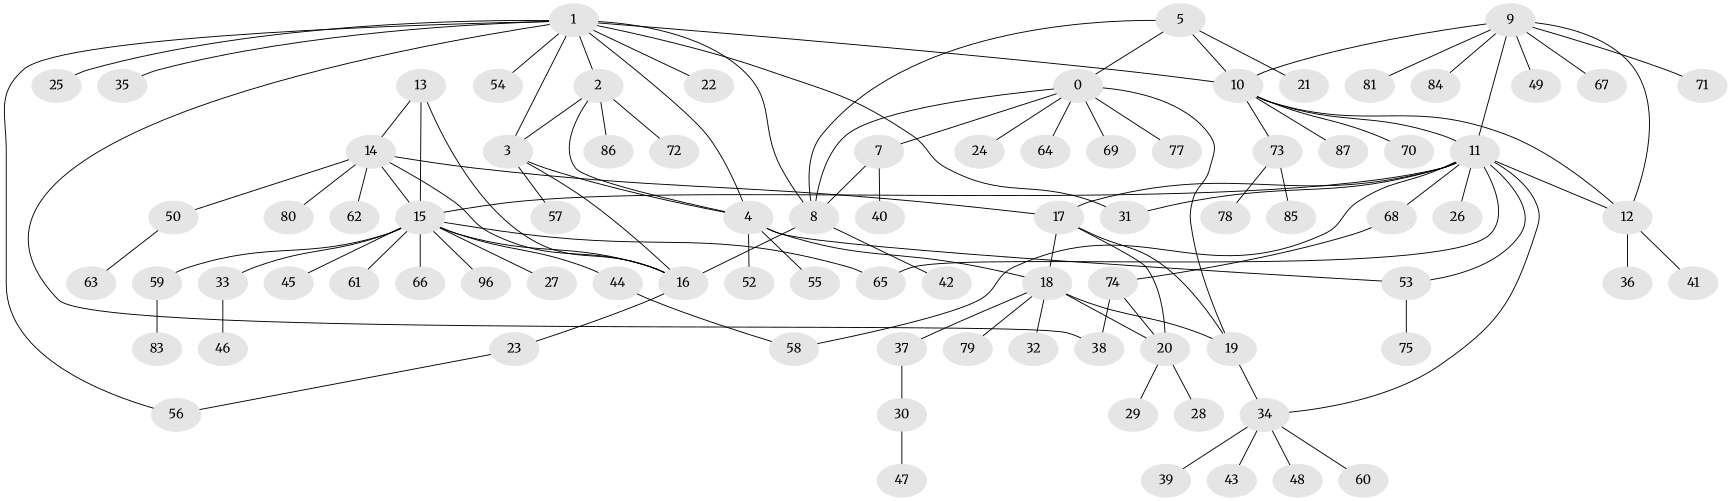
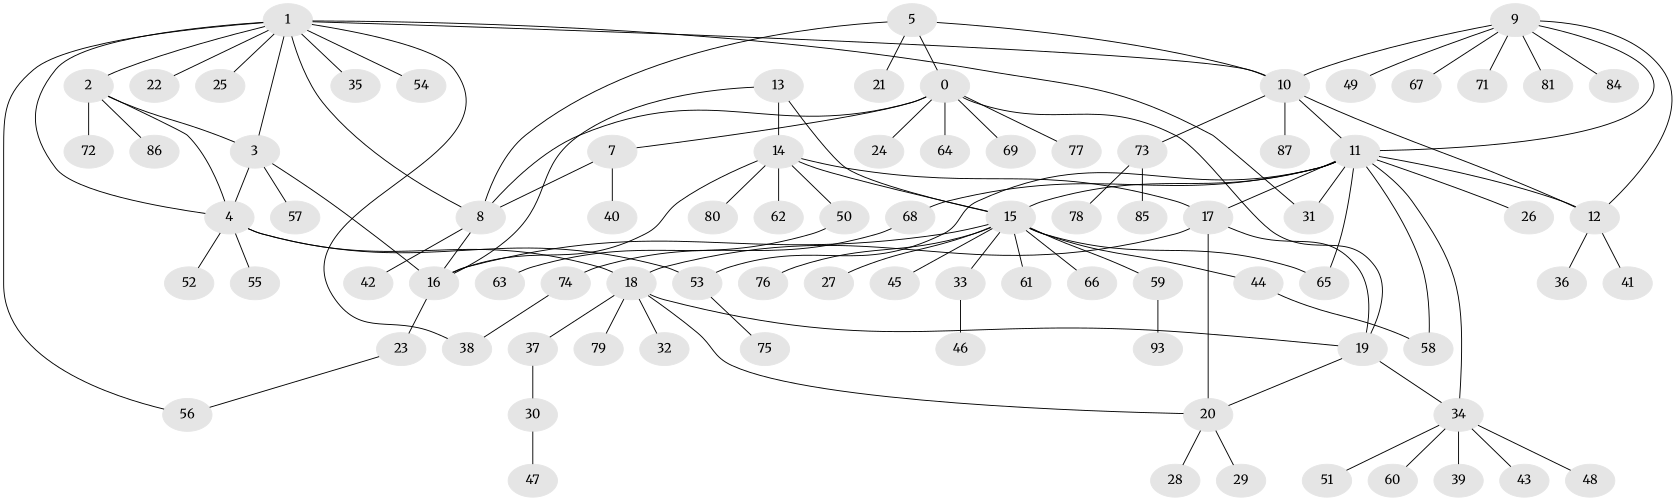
node "70": removed
node "96": label "96" -> "76"
edge "74" -- "20": now "19" -- "20"
node "83": label "83" -> "93"
node "51": added
